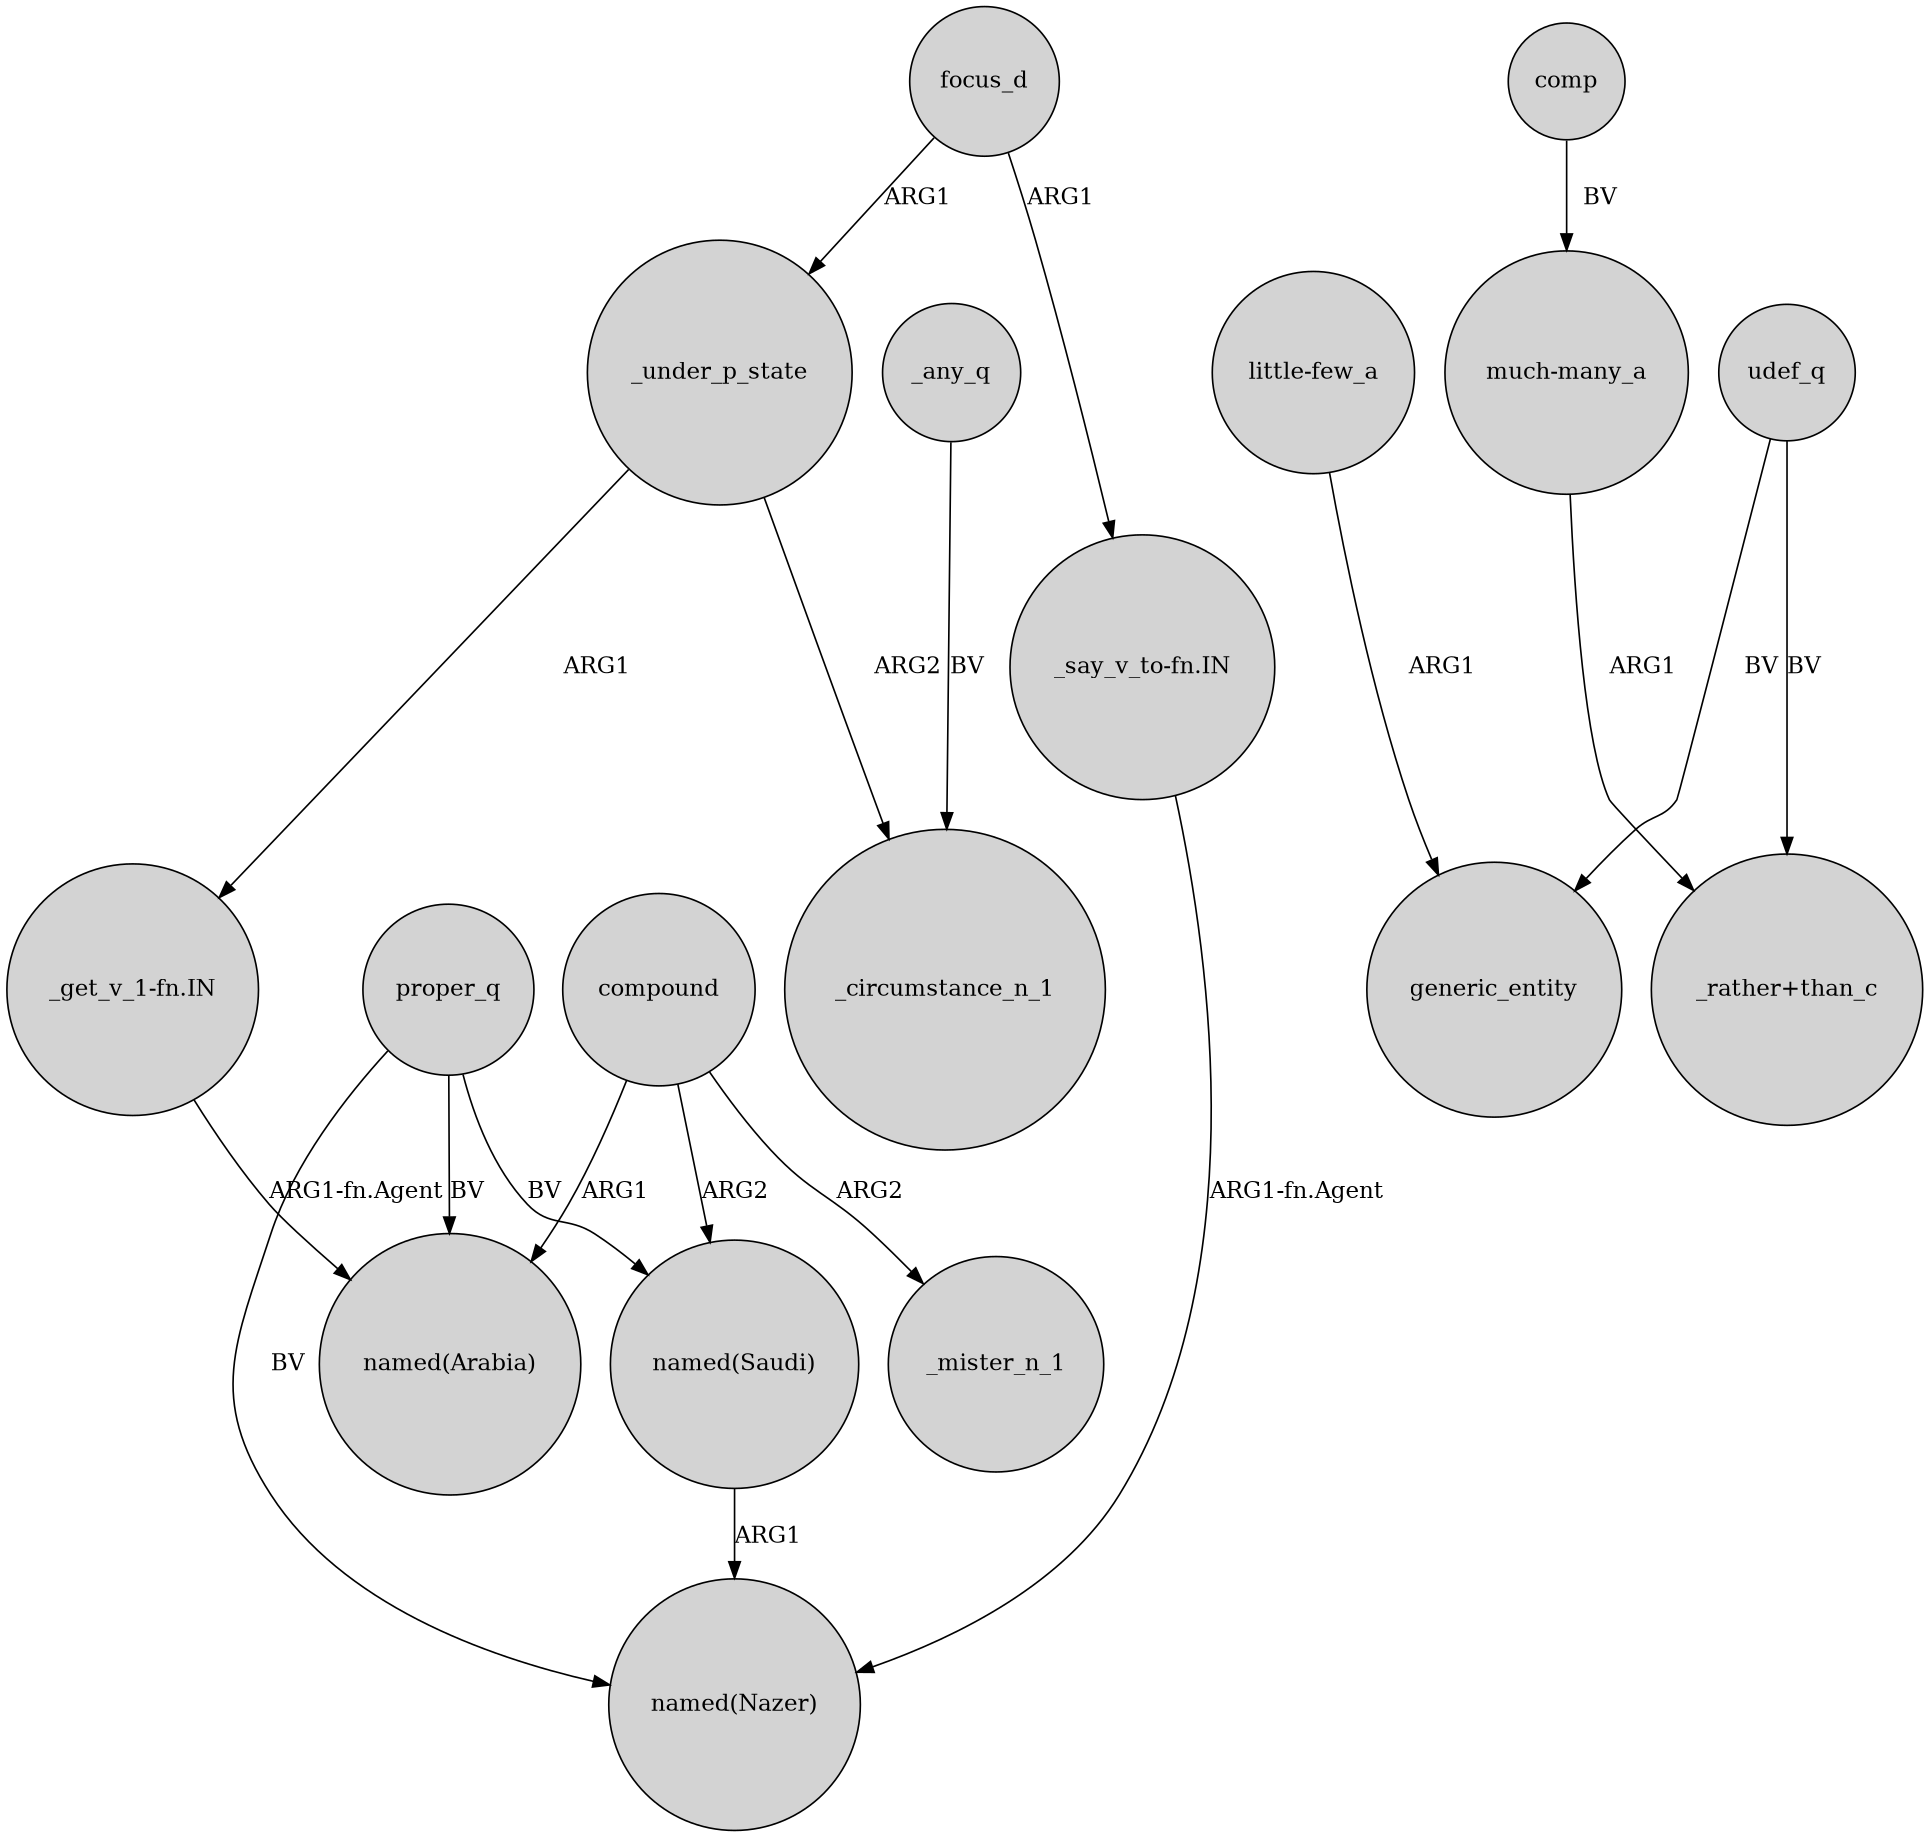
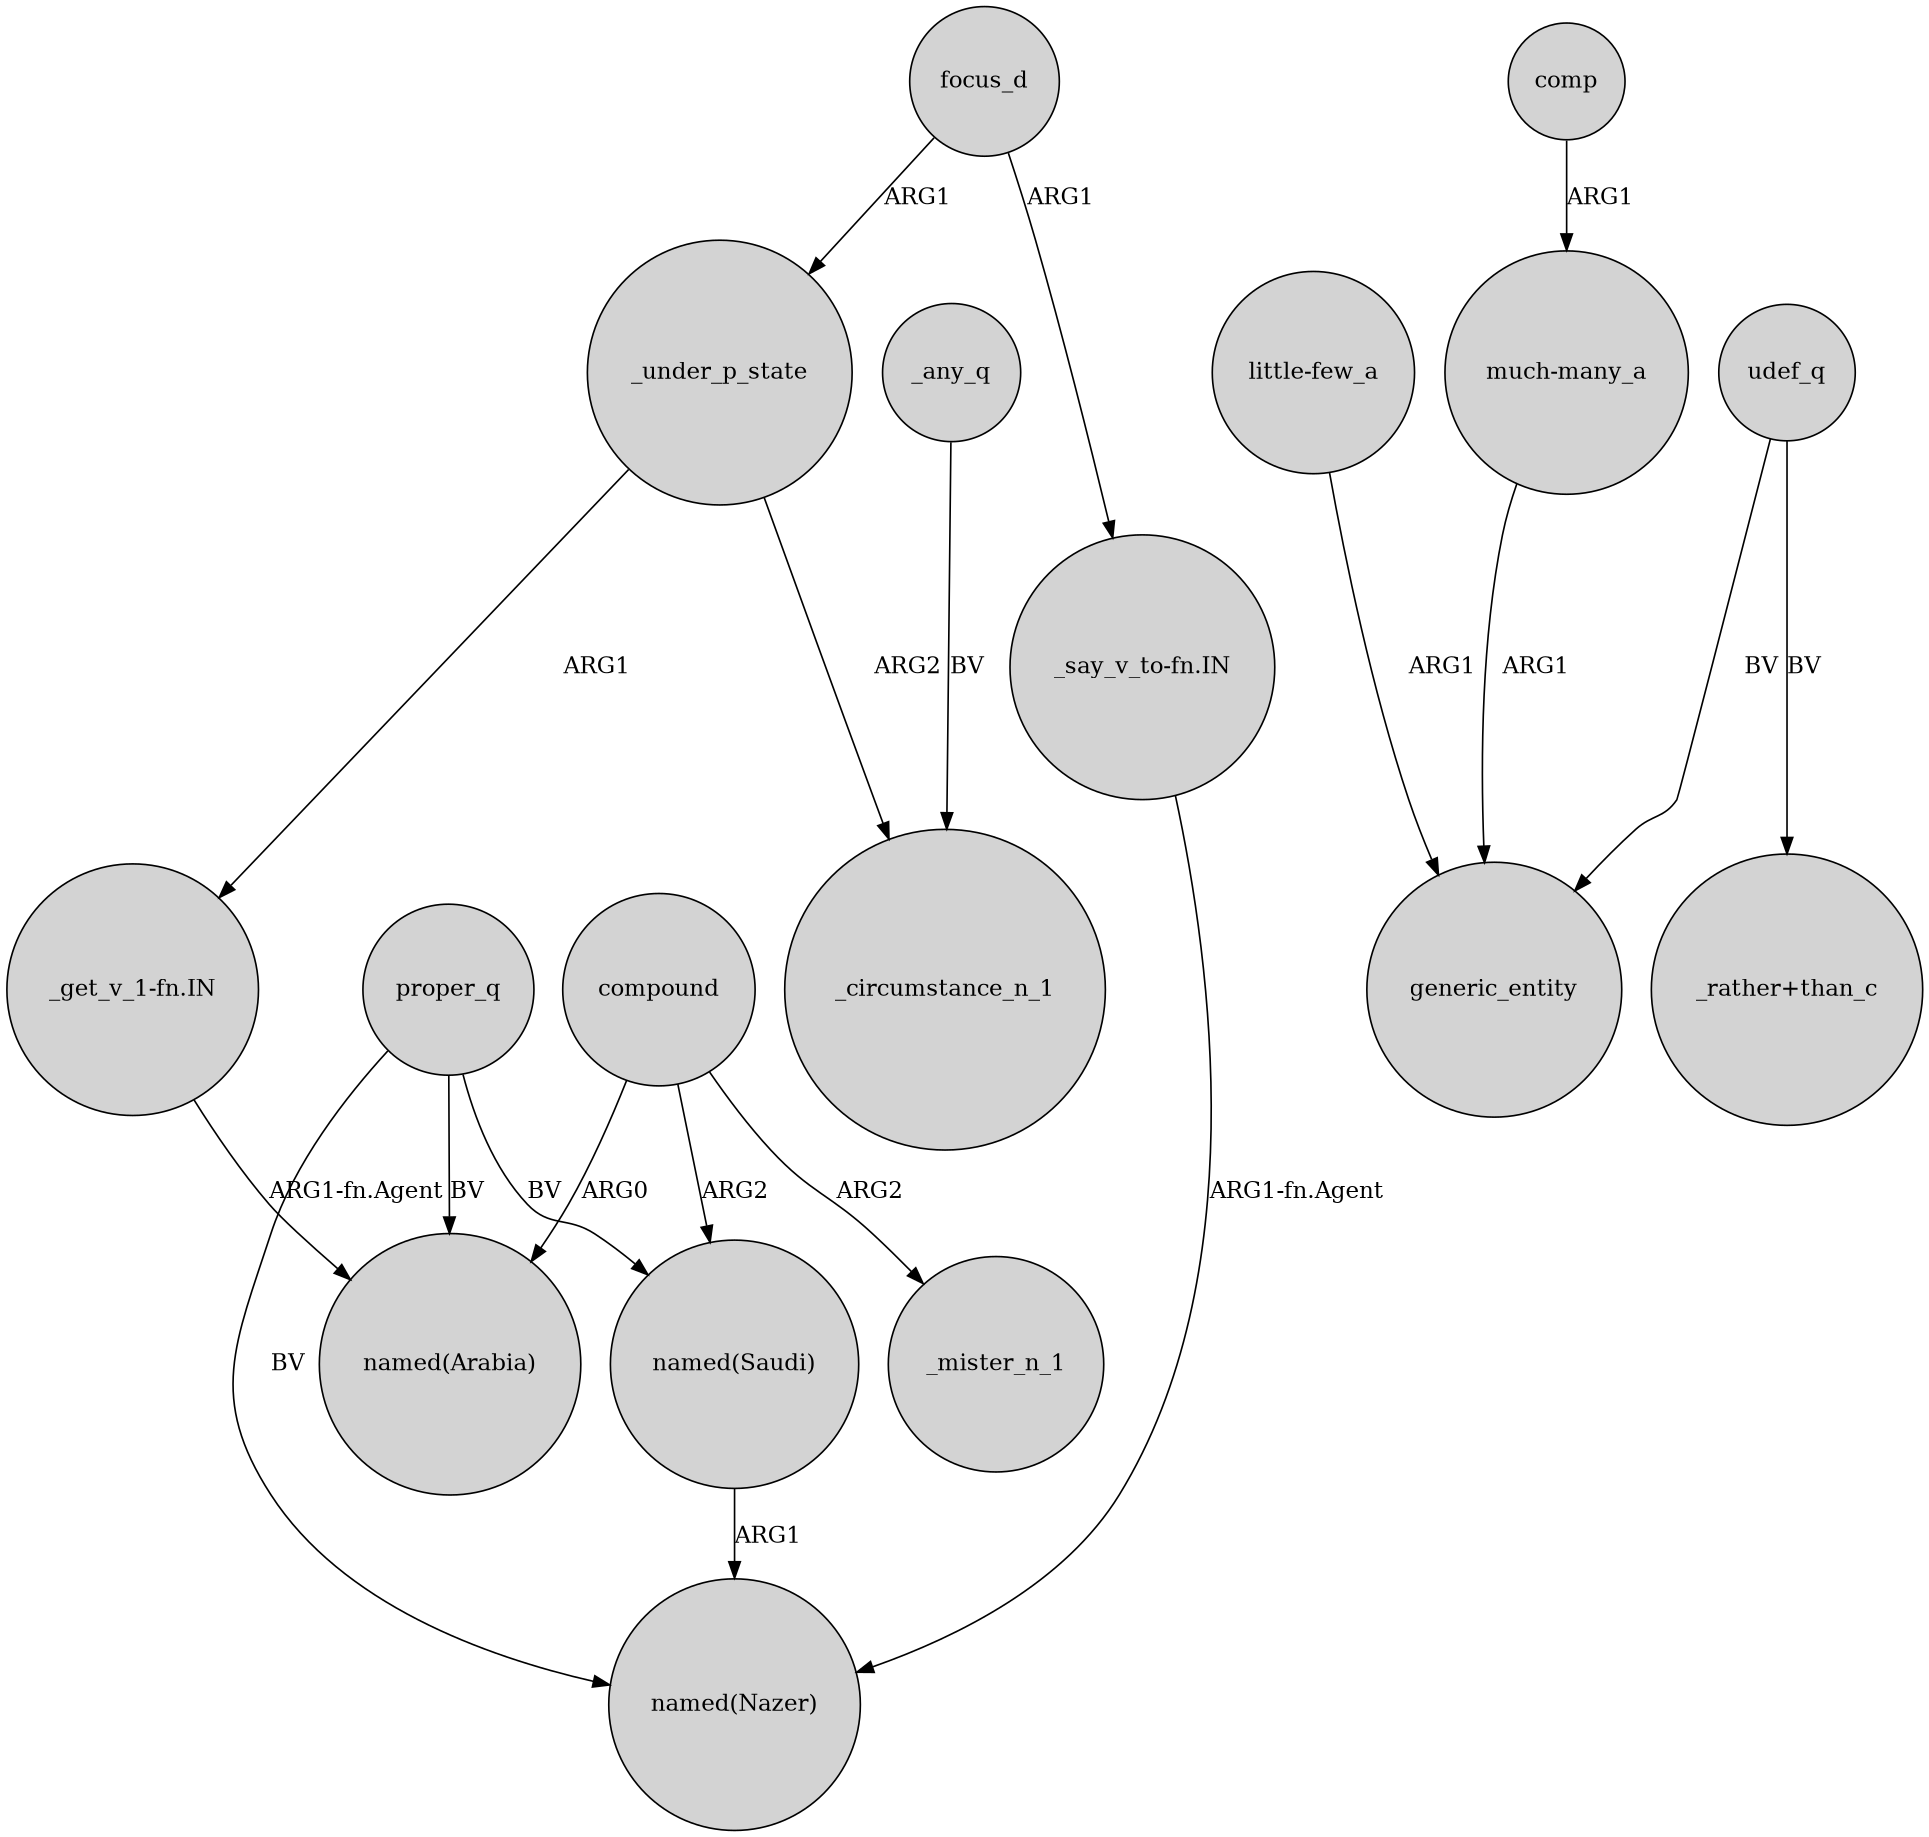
edge "comp" -> "much-many_a": label "BV" -> "ARG1"
edge "much-many_a" -> "_rather+than_c": now "much-many_a" -> "generic_entity"
edge "compound" -> "named(Arabia)": label "ARG1" -> "ARG0"
